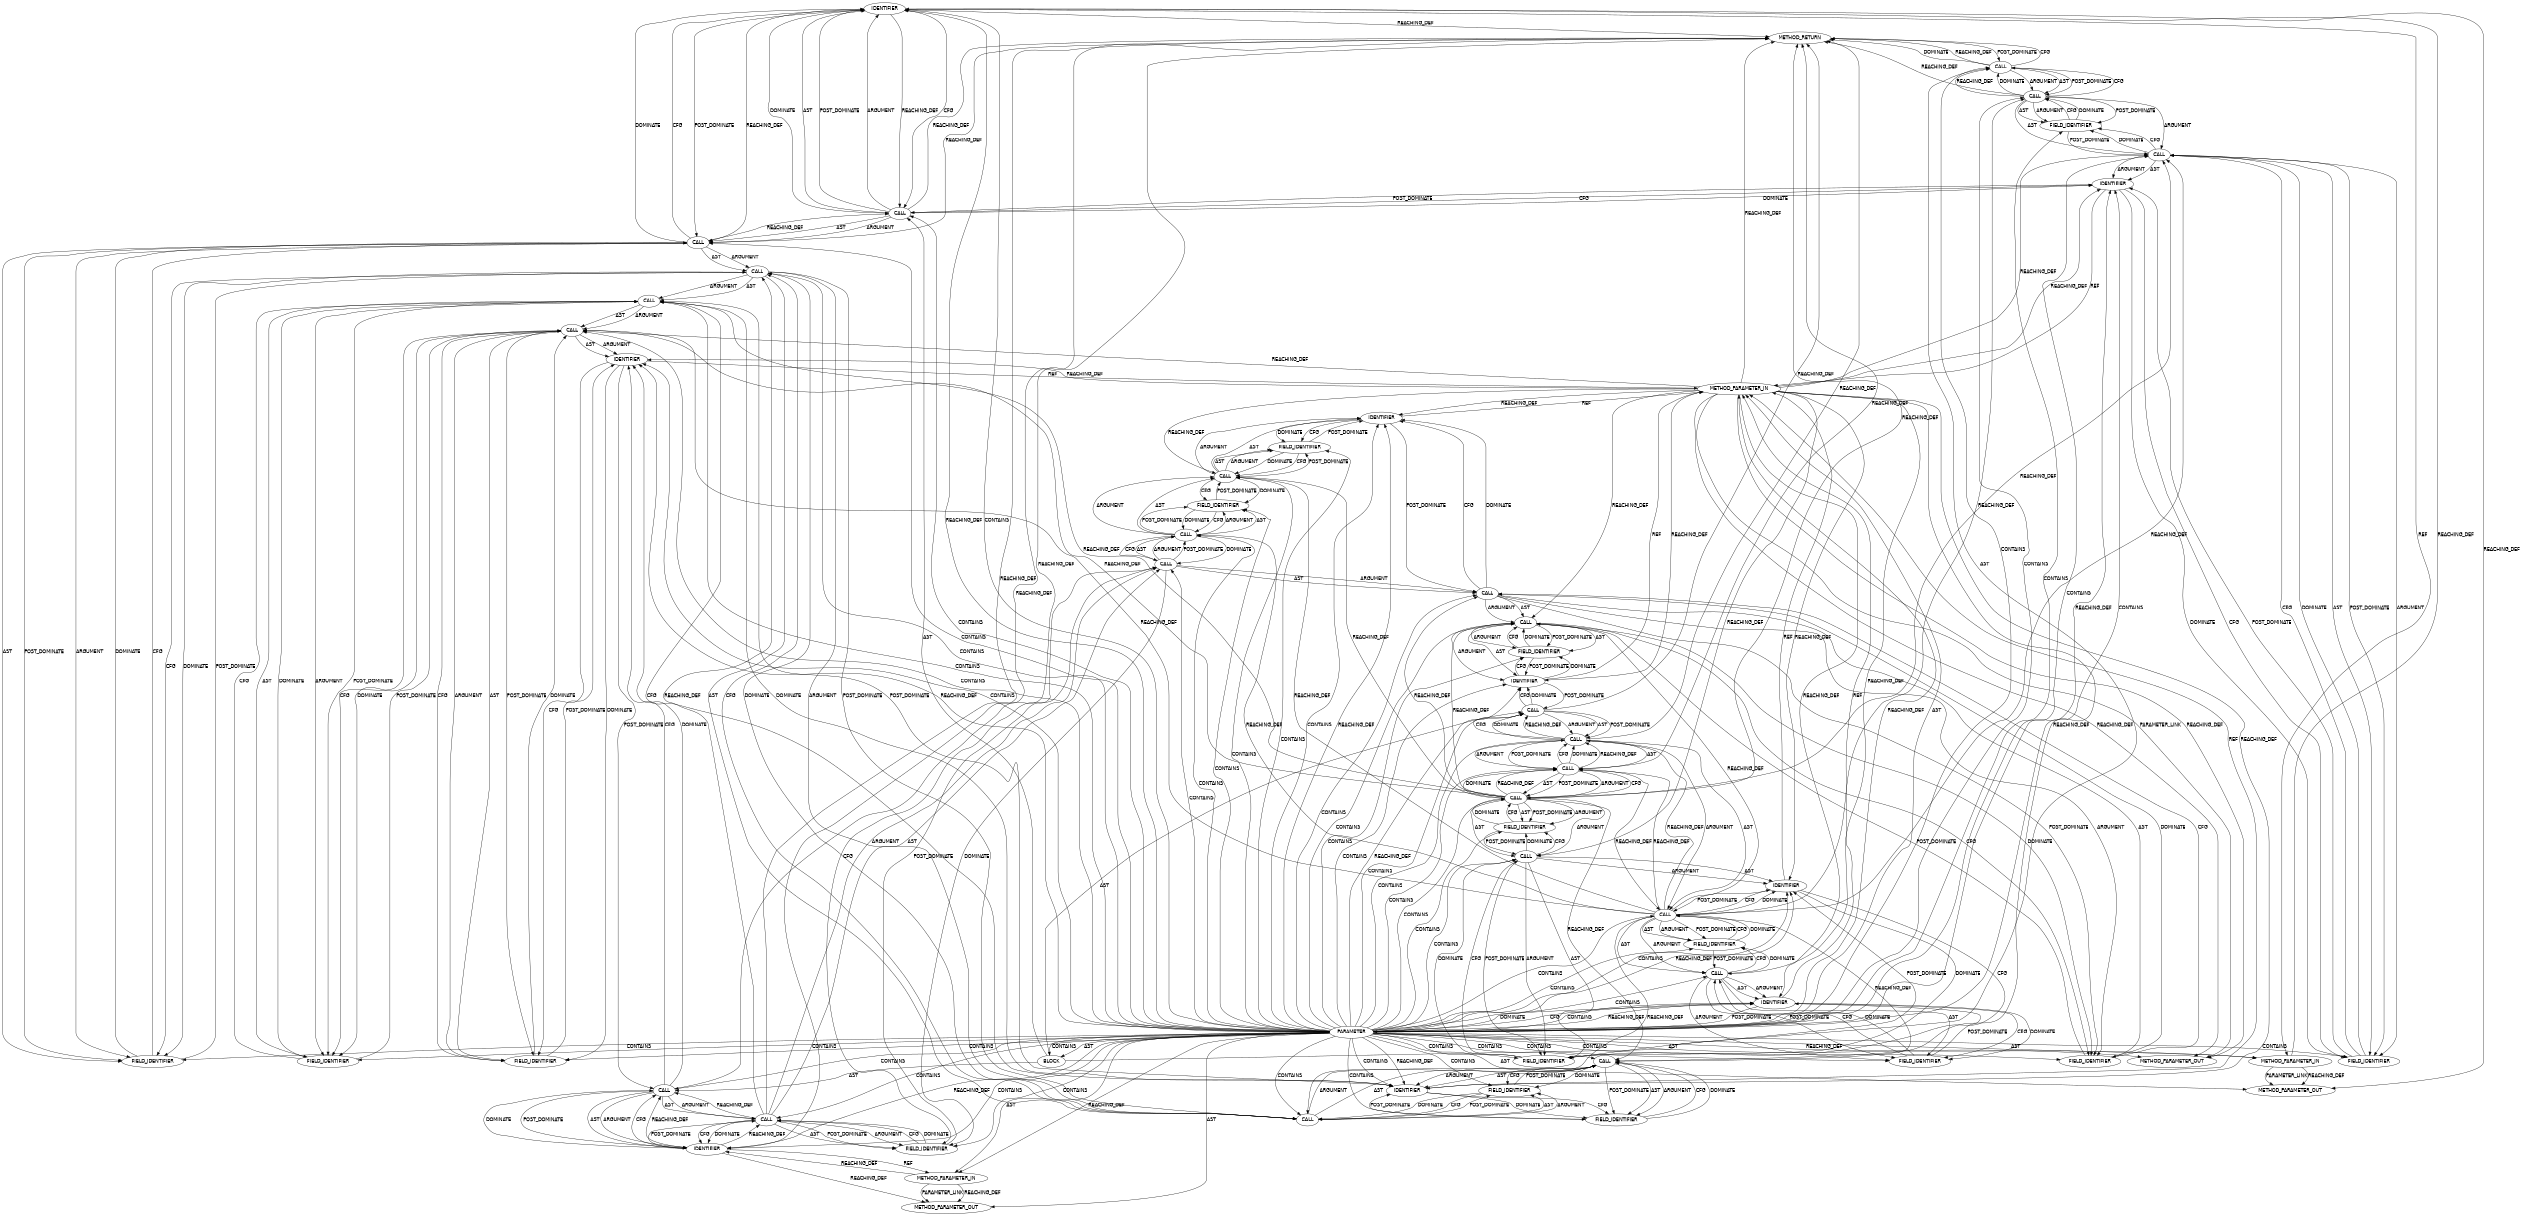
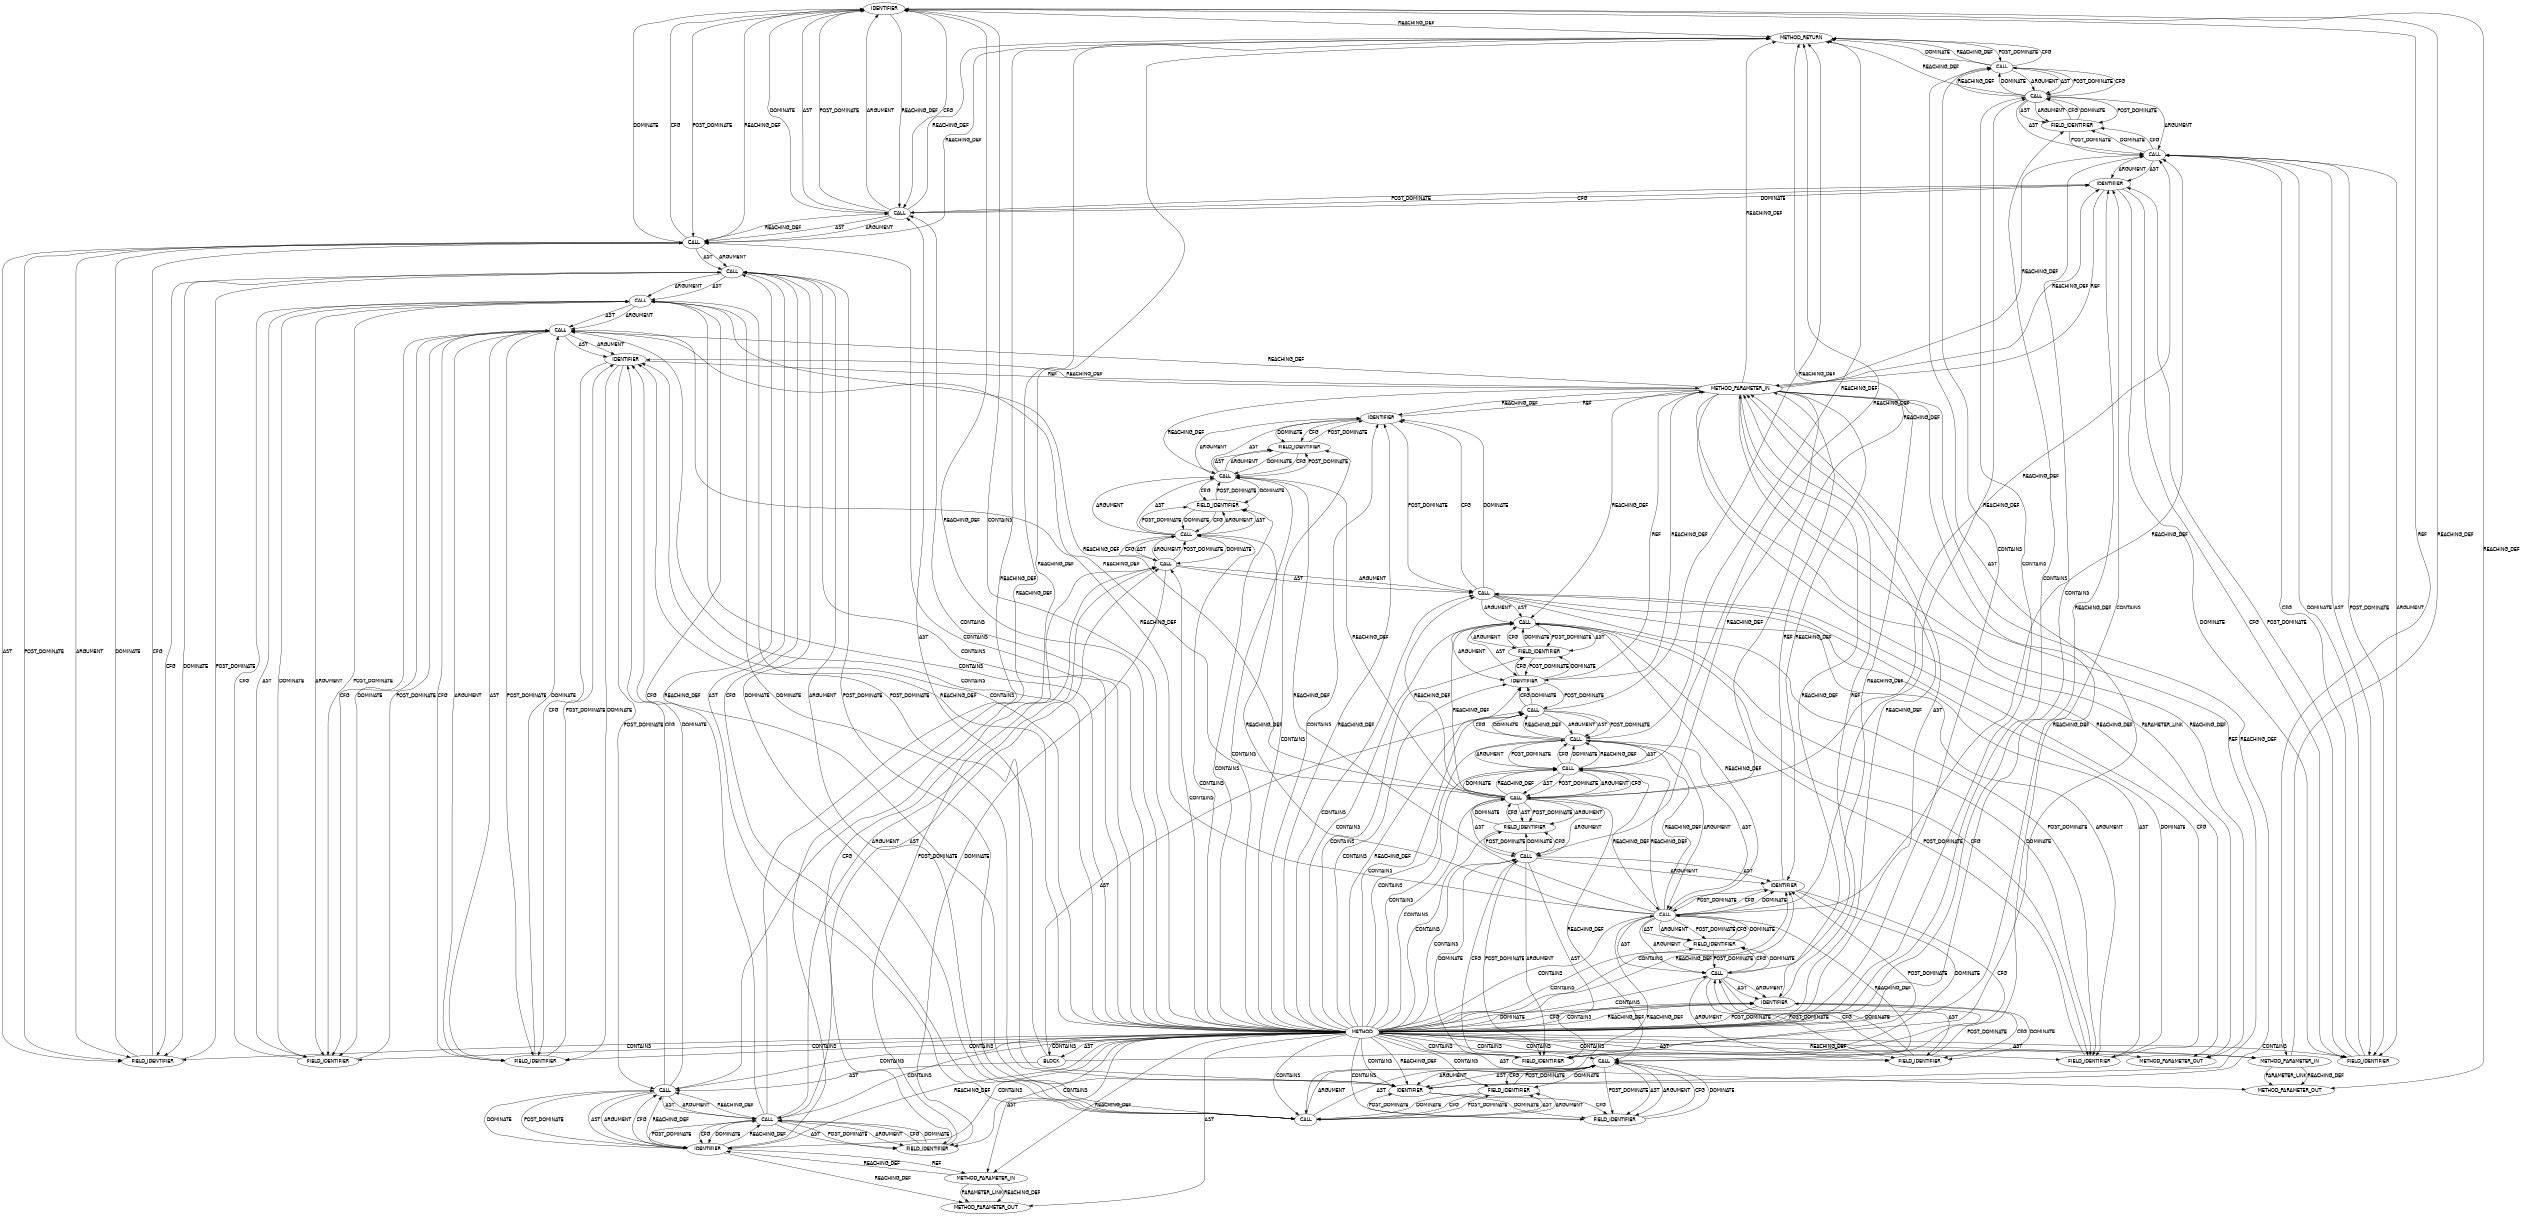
node "PARAMETER": label "PARAMETER" -> "METHOD"
